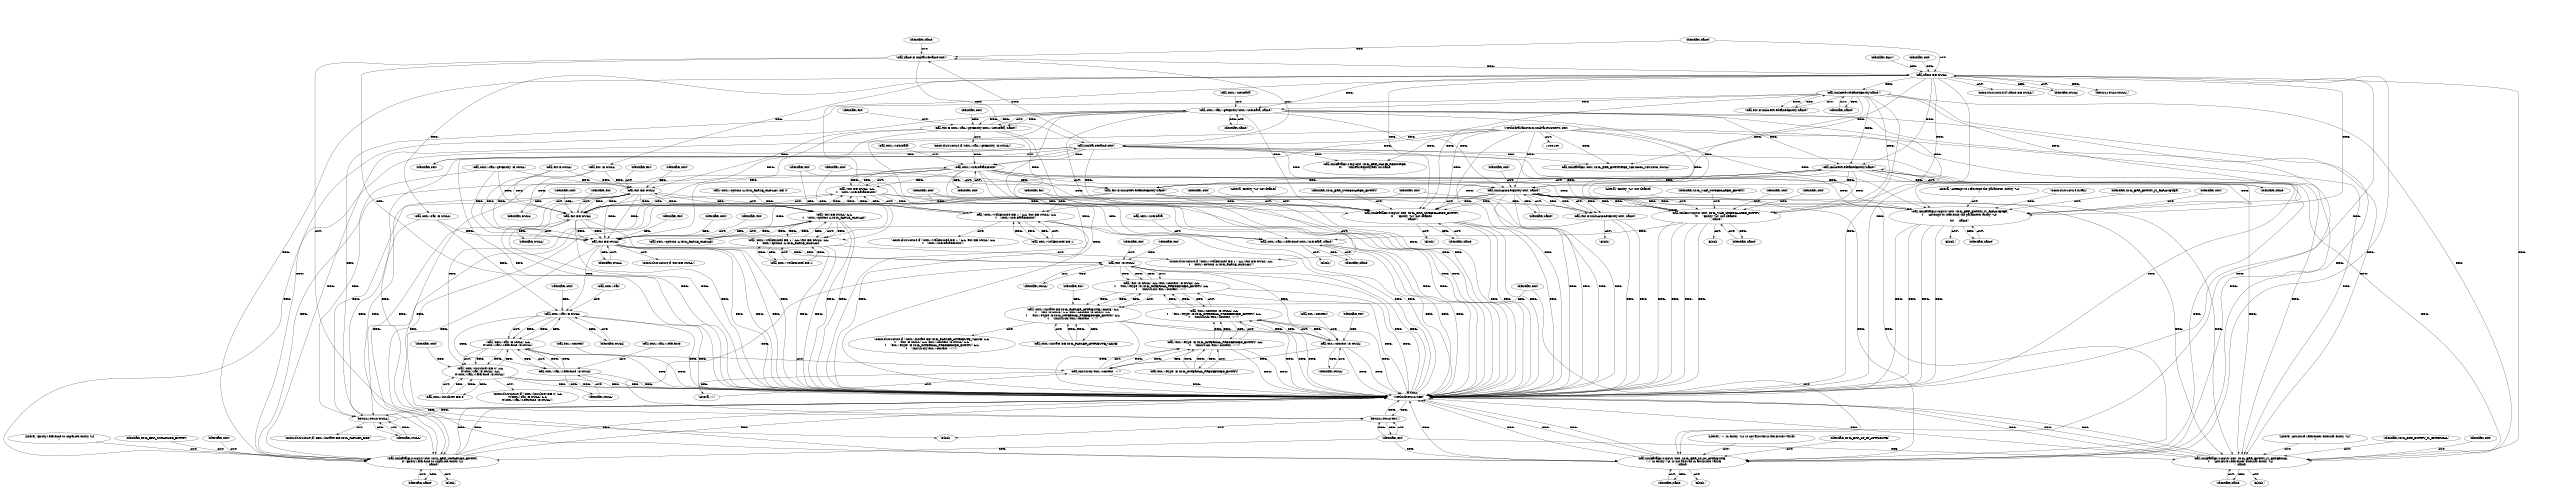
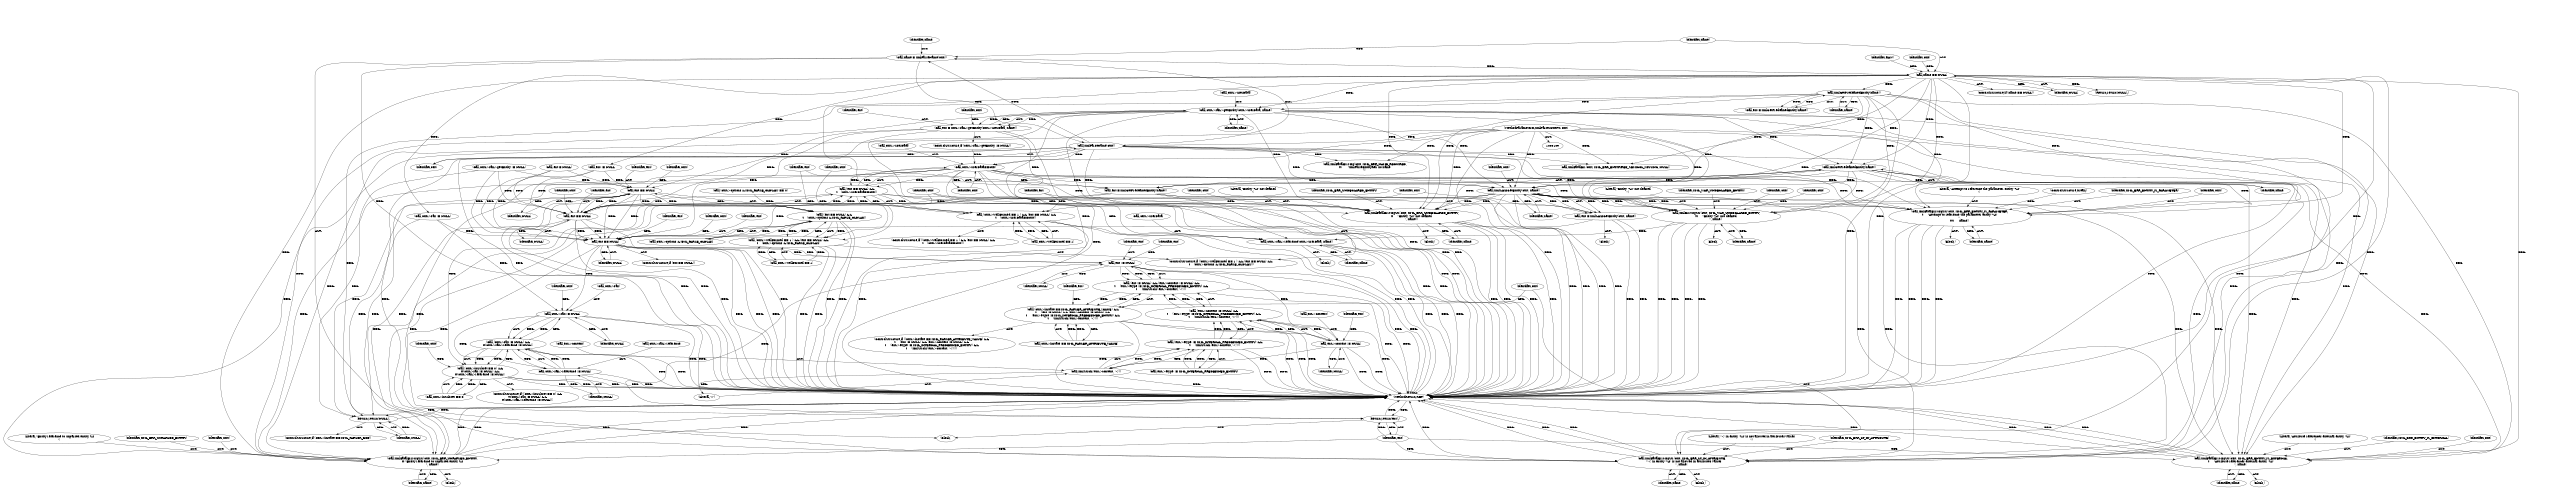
edge "(Call,name == NULL)" -> "(Call,xmlSAX2GetEntity(ctxt, name))": added, label "DDG:"
edge "(Call,ctxt->userData==ctxt)" -> "(Call,xmlSAX2GetEntity(ctxt, name))": label "AST: " -> "DDG: "
edge "(Call,name = xmlParseName(ctxt))" -> "(MethodReturn,RET)": label "CFG: " -> "DDG: "
